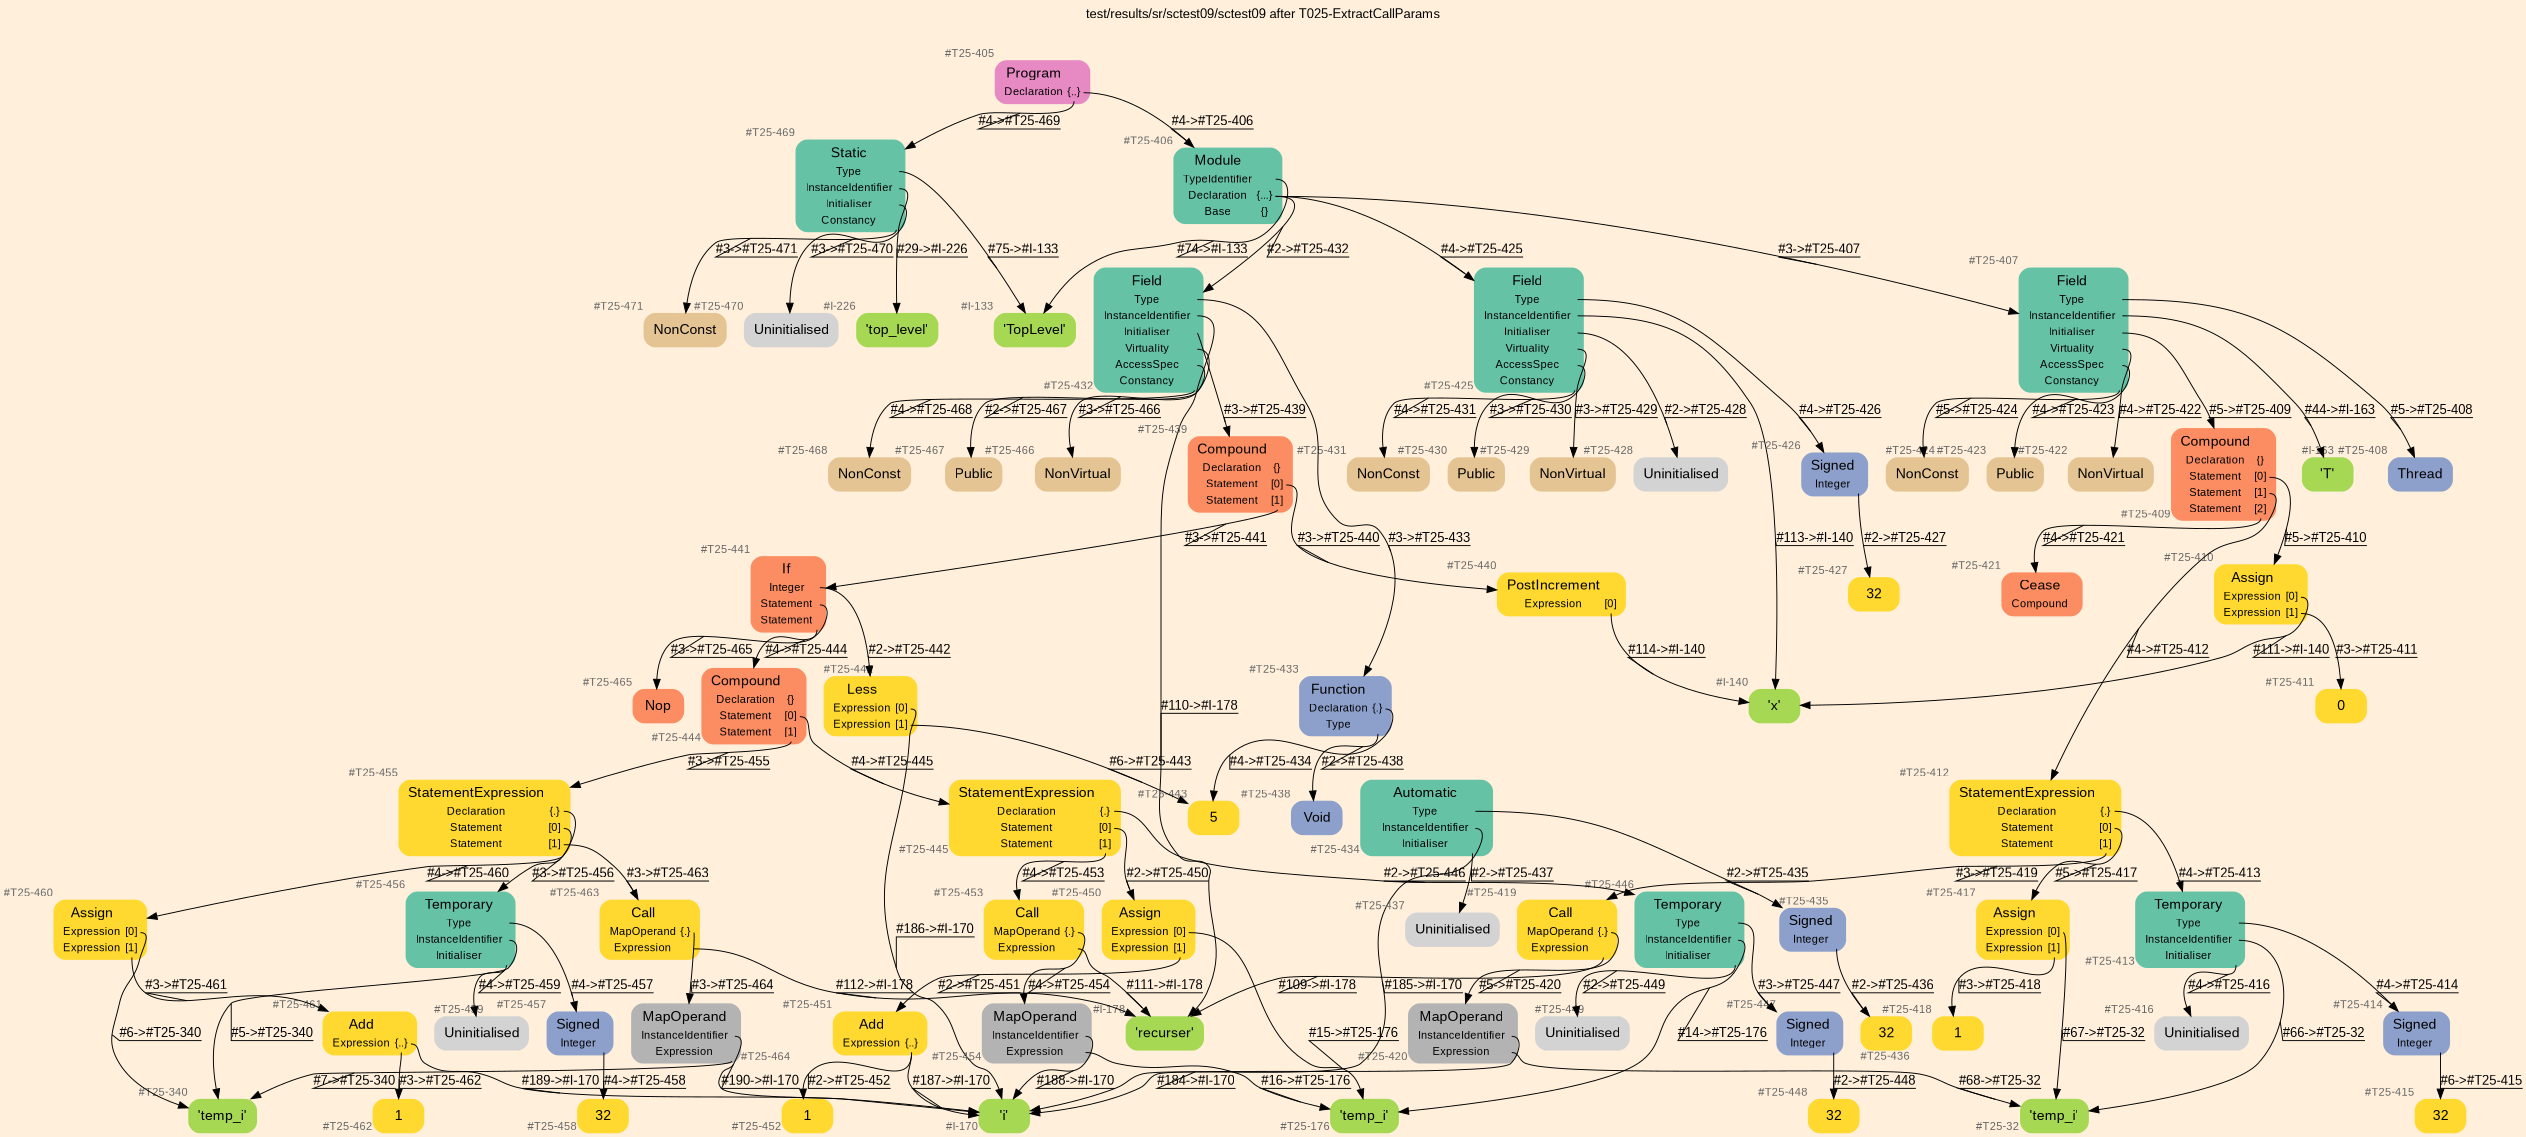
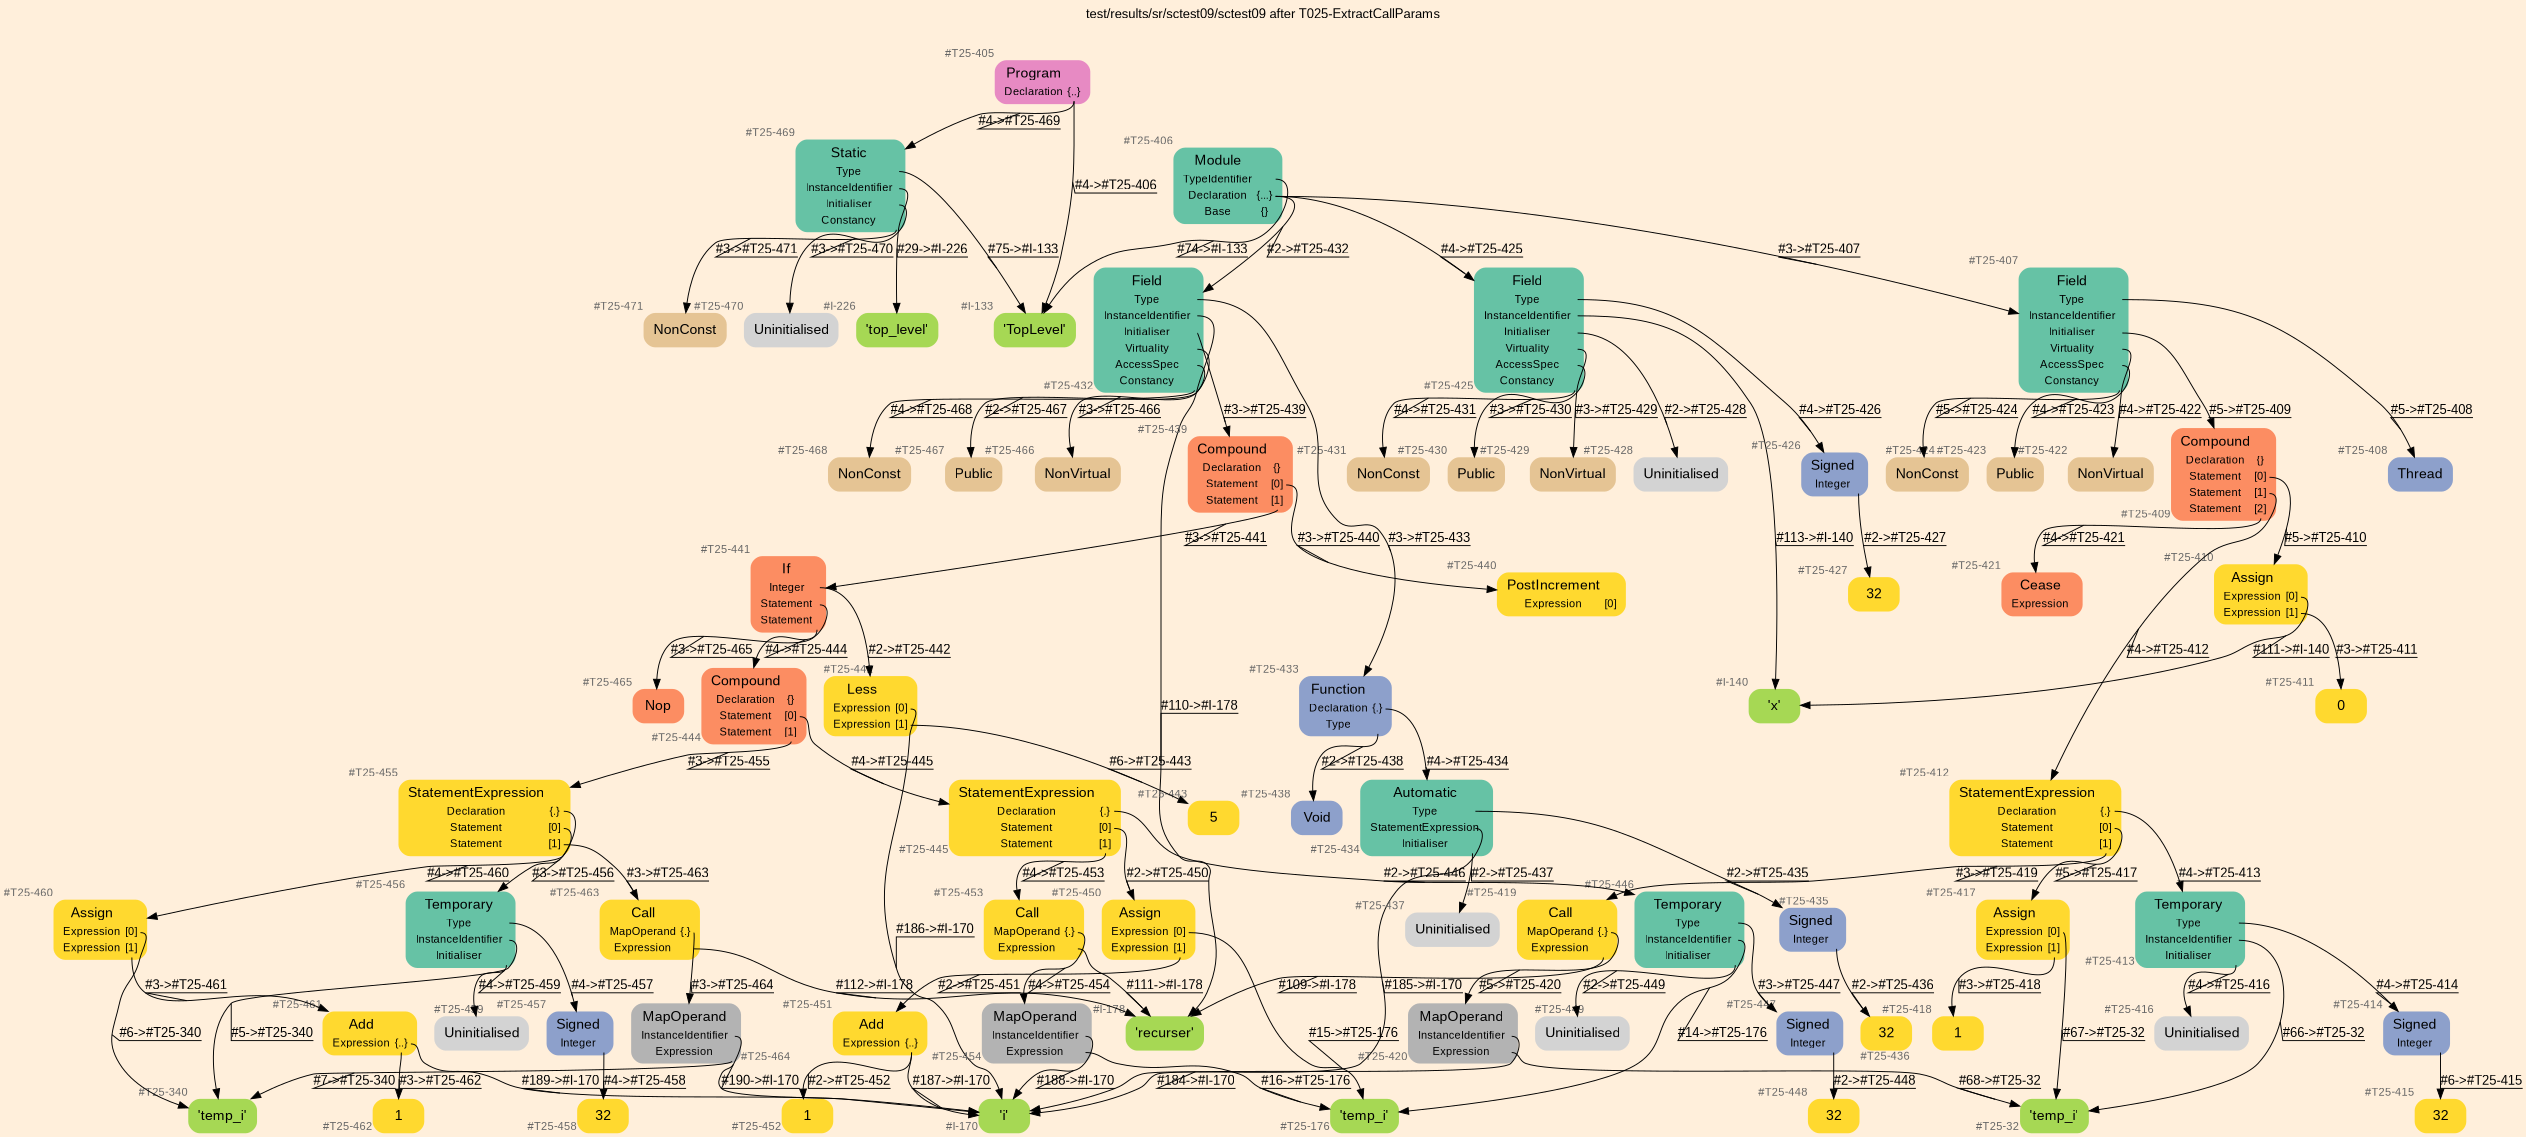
edge "Program" -> "Module": now "Program" -> "'TopLevel'"
node "'T'": removed
node "Cease": text "Compound" -> "Expression"
edge "PostIncrement" -> "'x'": removed, label "#114->#I-140"
edge "Function" -> "5": now "Function" -> "Automatic"
node "Automatic": text "InstanceIdentifier" -> "StatementExpression"
